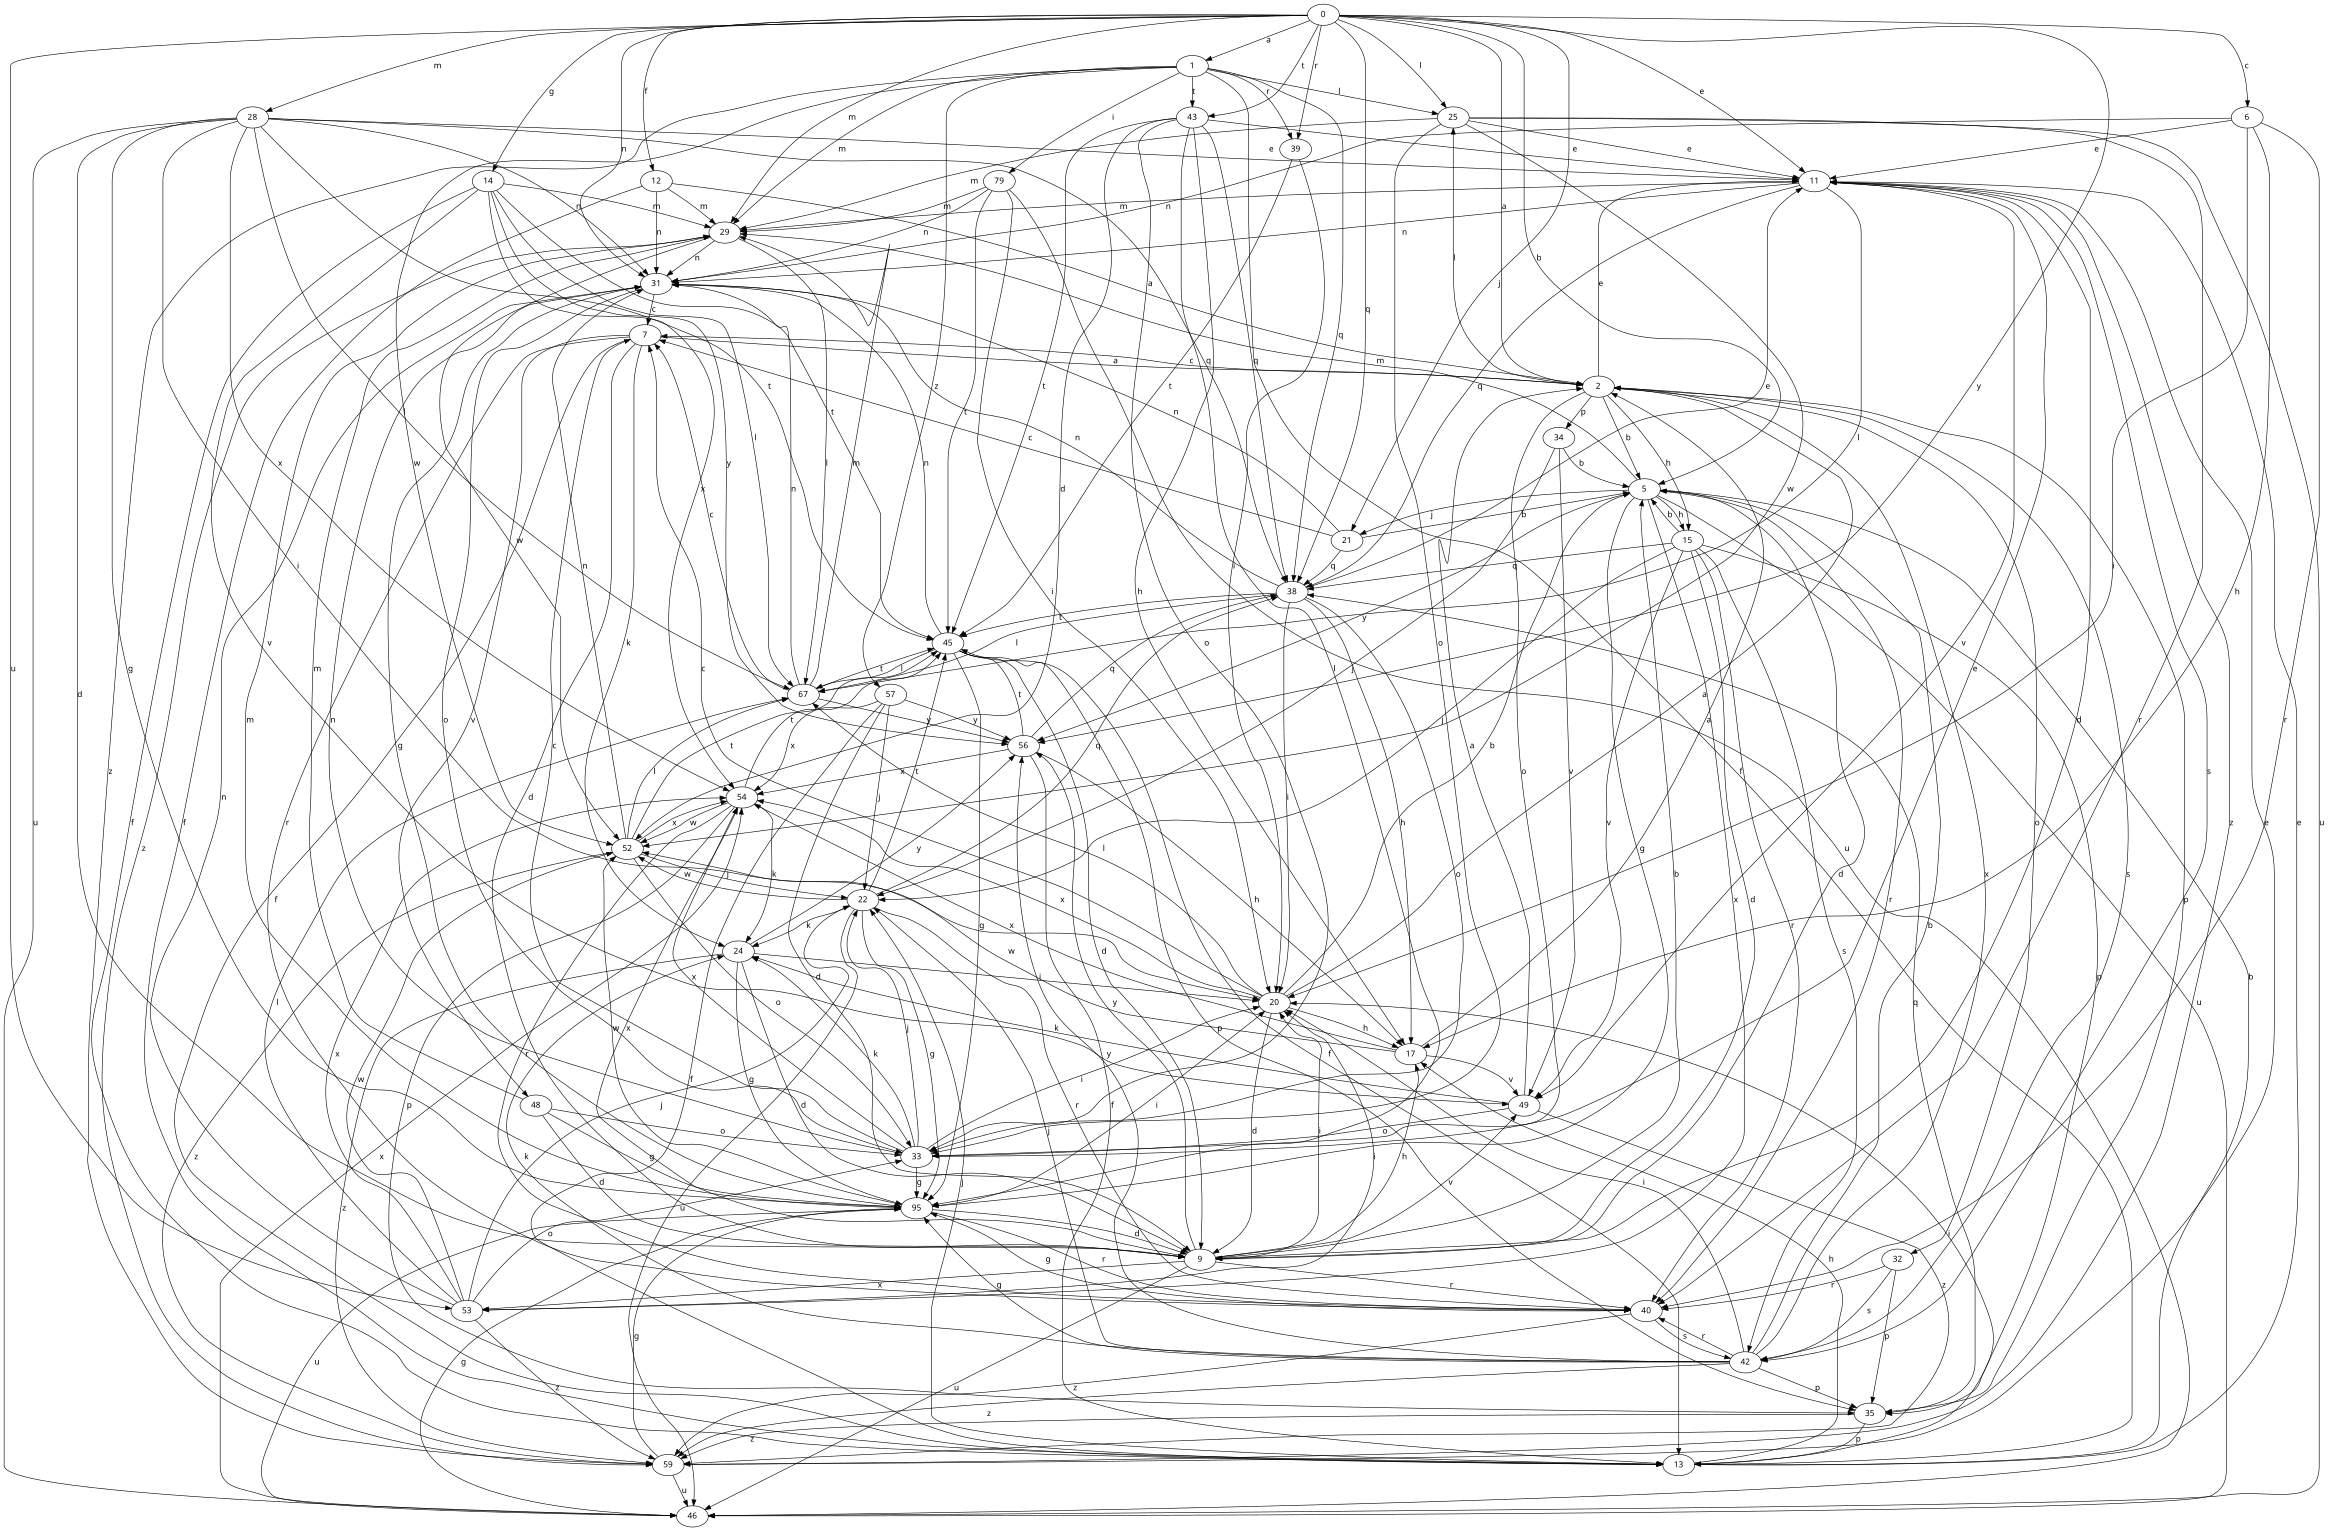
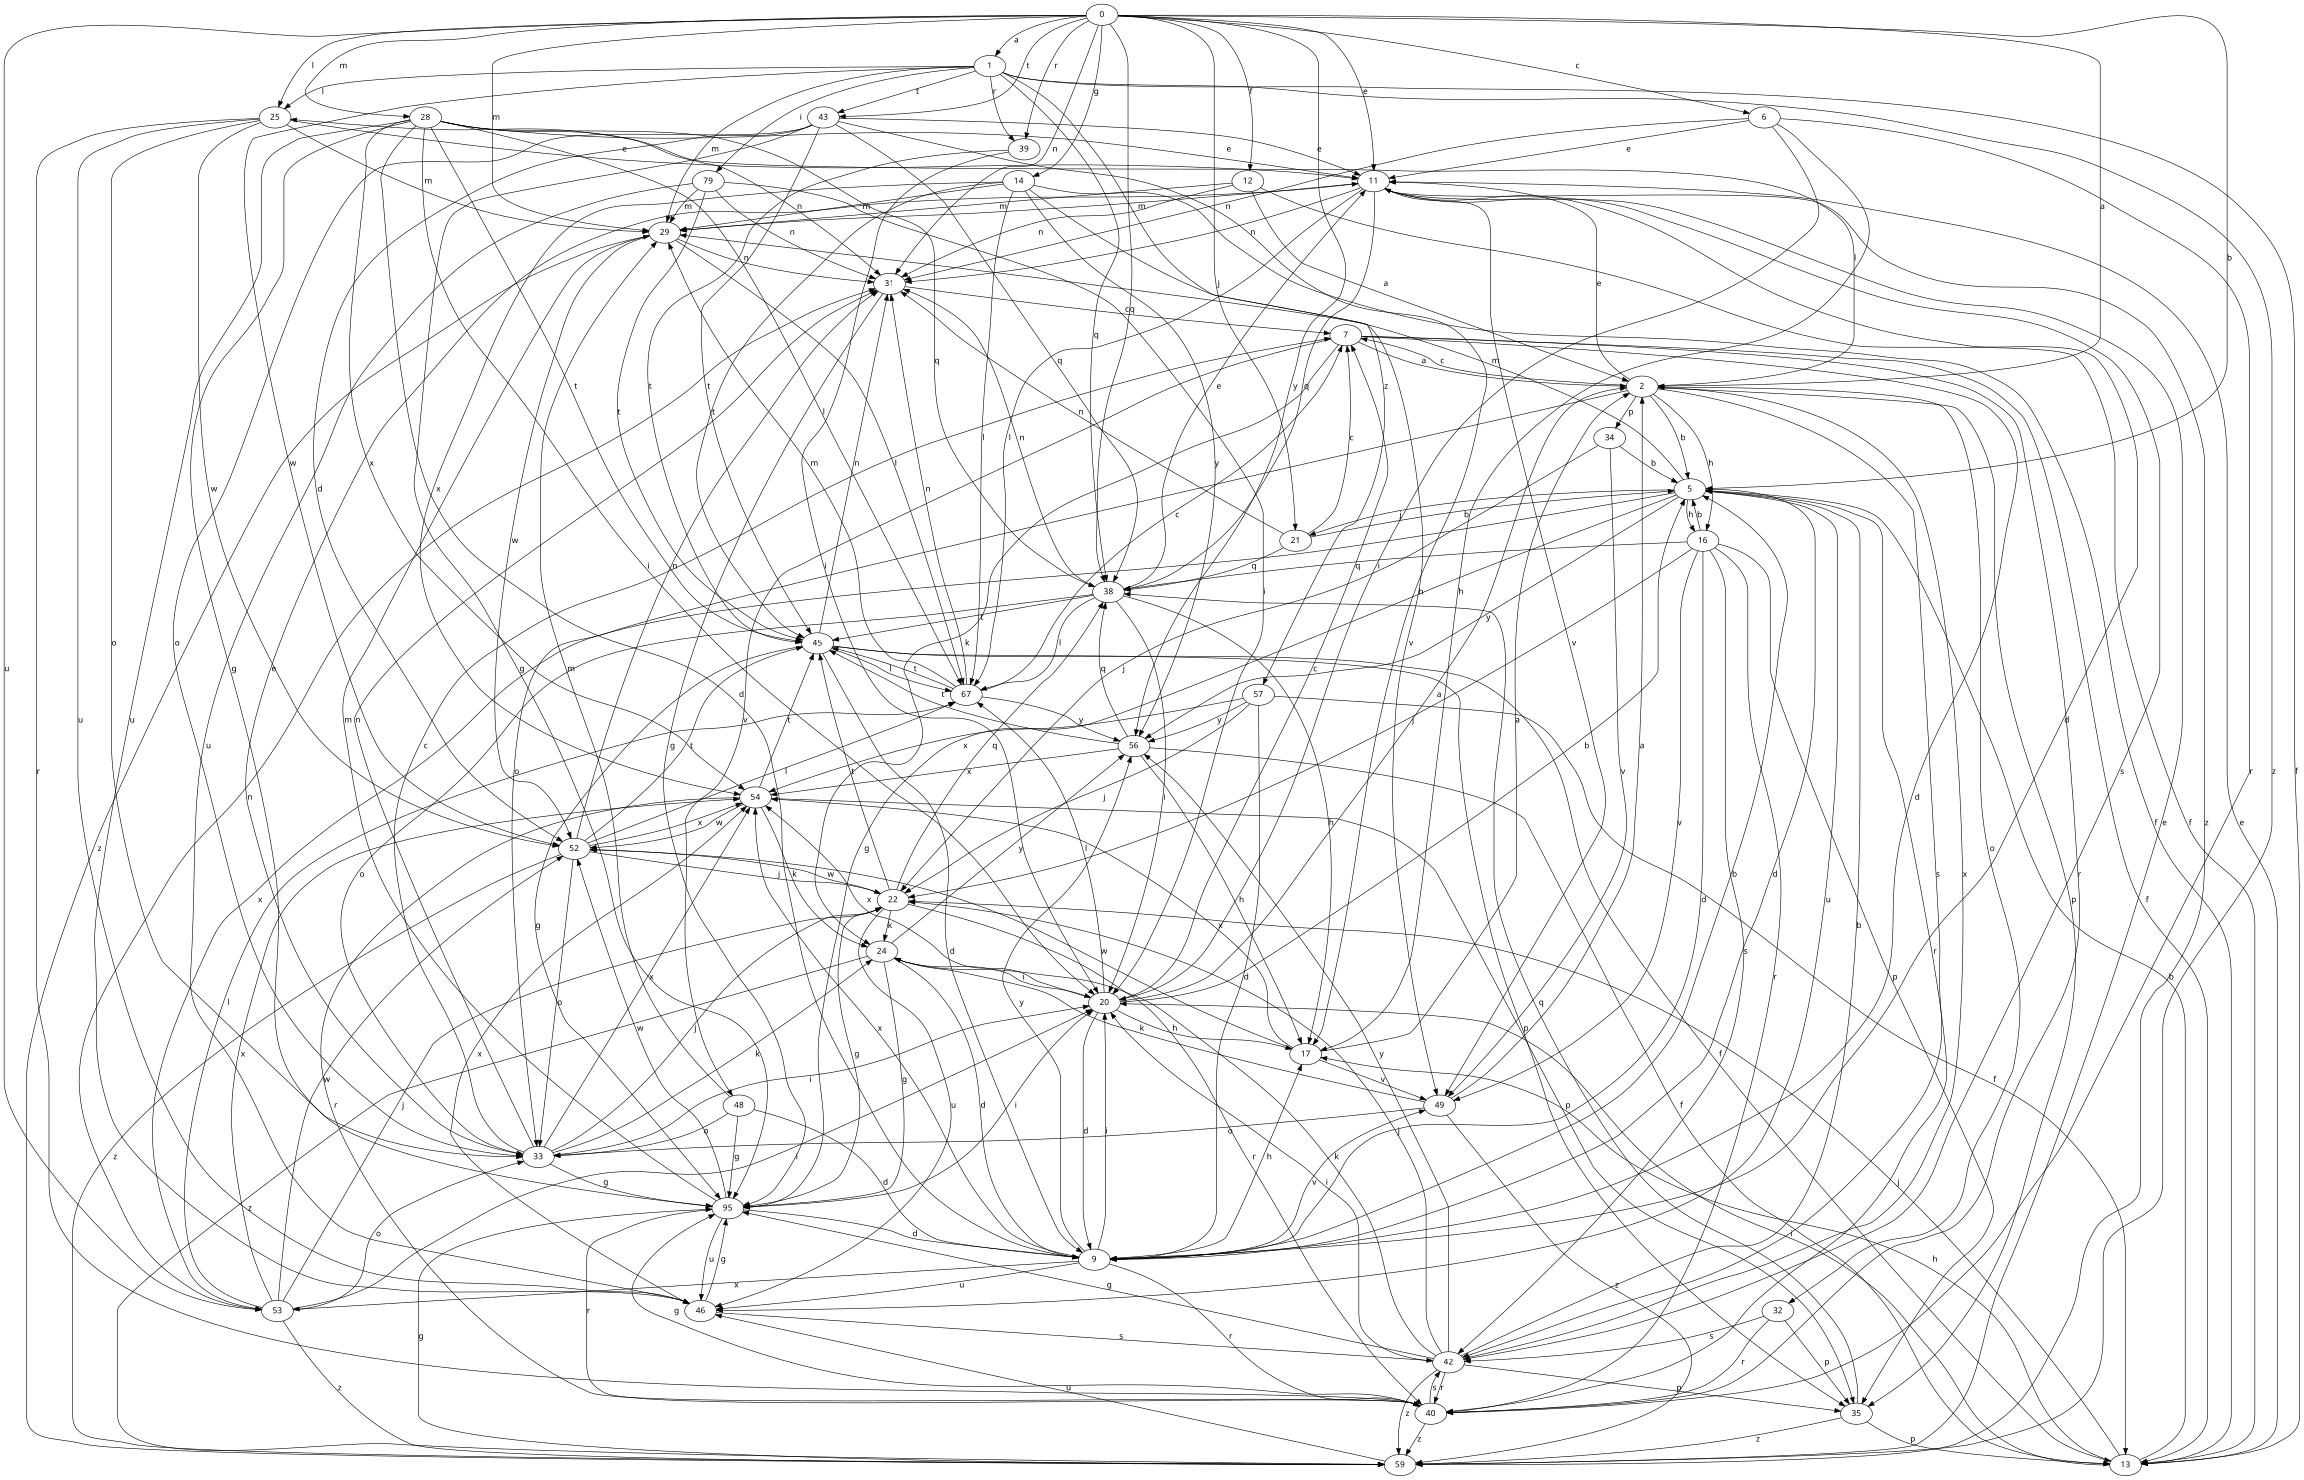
node "15": label "15" -> "16"
edge "43" -> "95": label "l" -> "g"
edge "31" -> "33": removed, label "o"
edge "46" -> "42": added, label "s"
